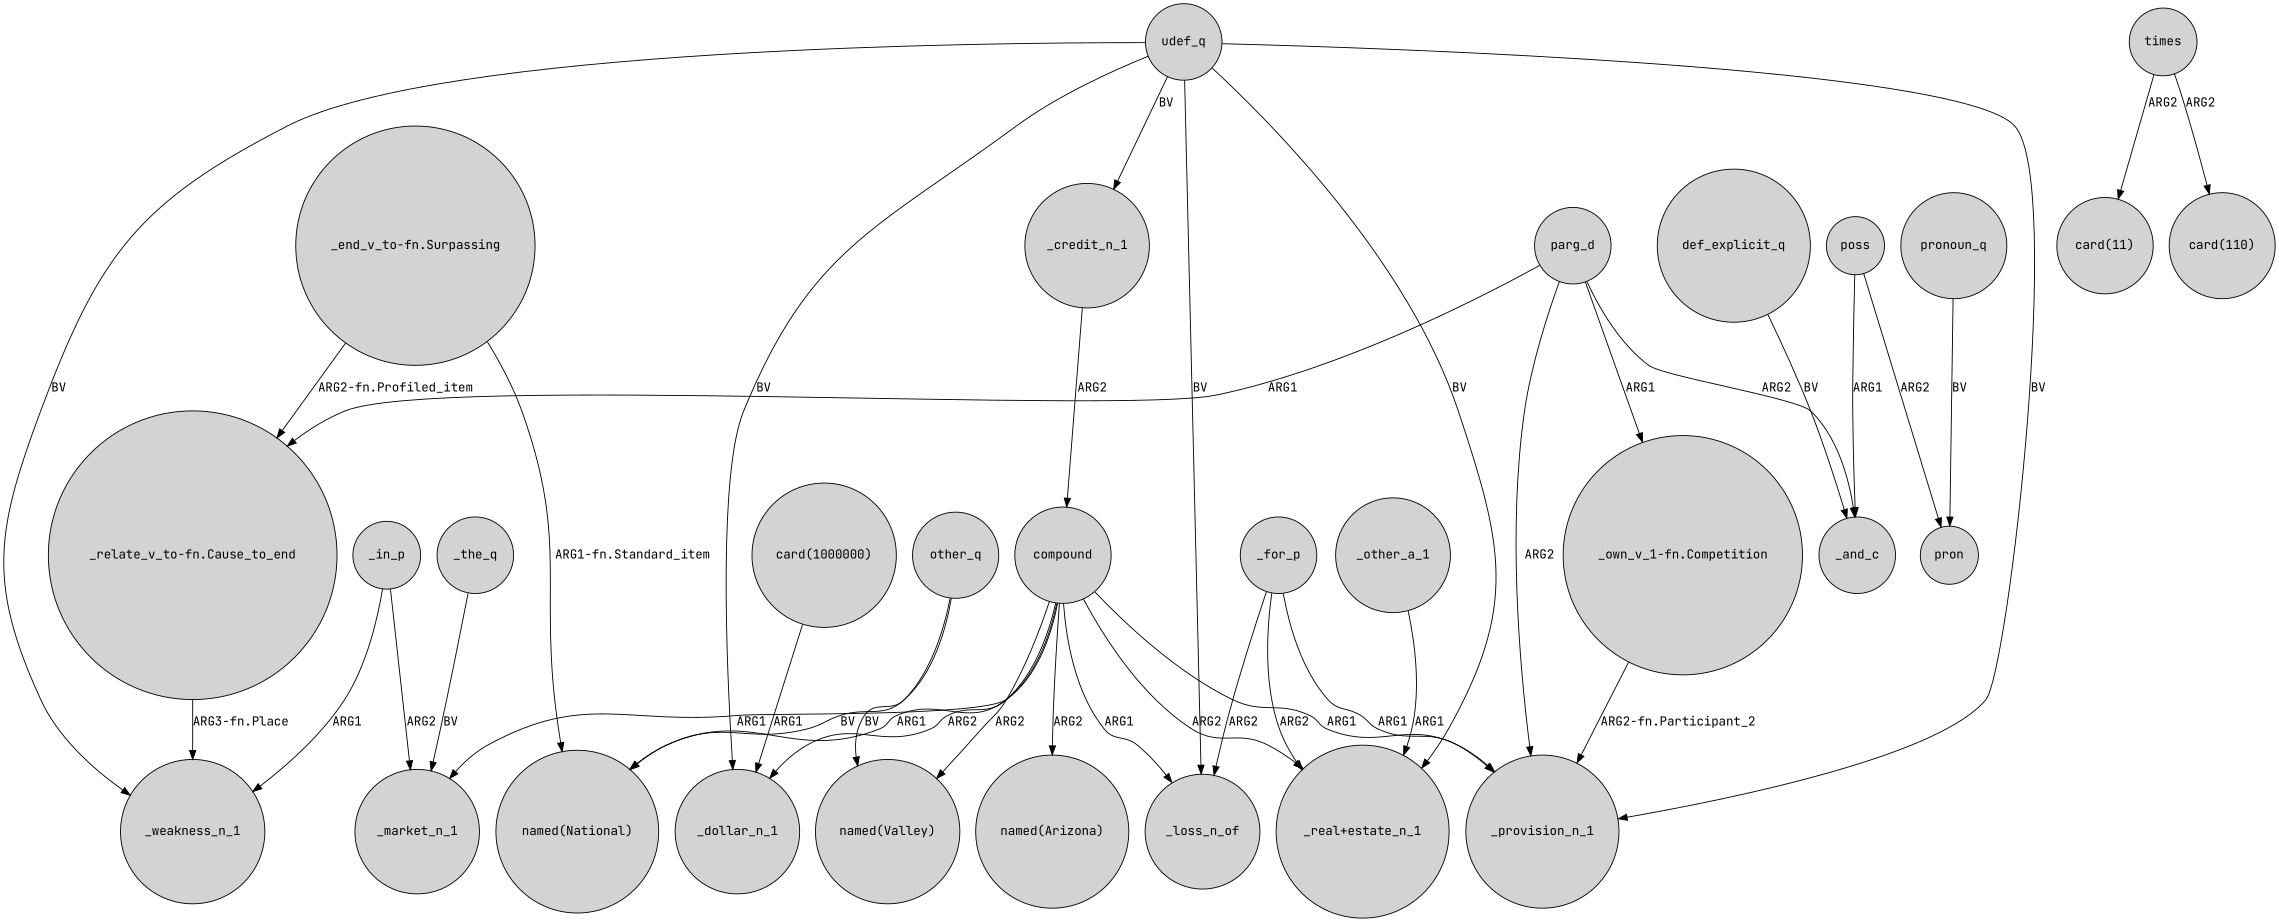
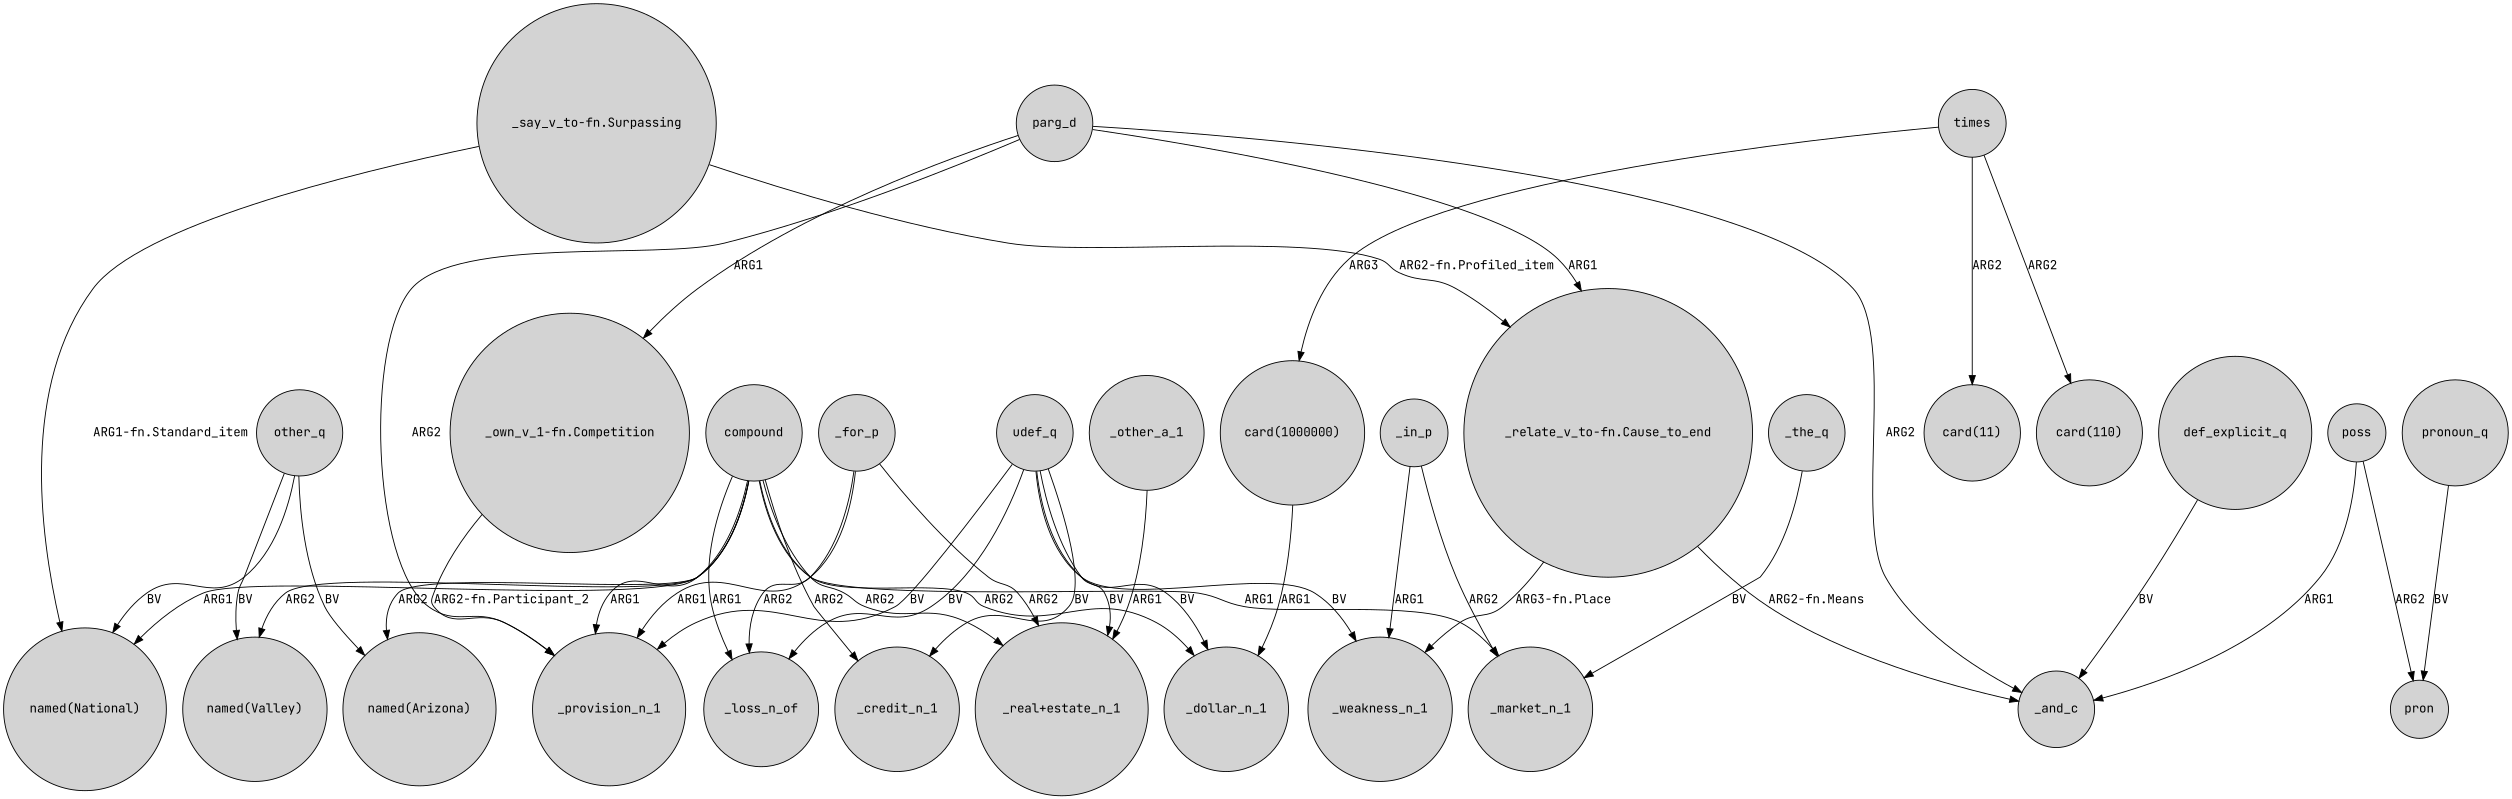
edge "times" -> "card(1000000)": added, label "ARG3"
node "_end_v_to-fn.Surpassing": label "_end_v_to-fn.Surpassing" -> "_say_v_to-fn.Surpassing"
edge "_credit_n_1" -> "compound": reversed
edge "other_q" -> "named(Arizona)": added, label "BV"
edge "_relate_v_to-fn.Cause_to_end" -> "_and_c": added, label "ARG2-fn.Means"
